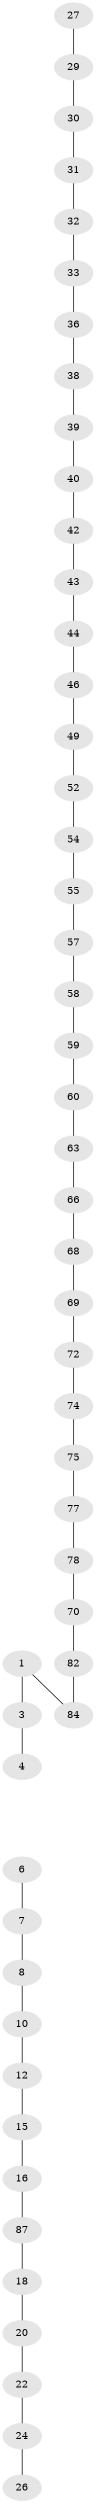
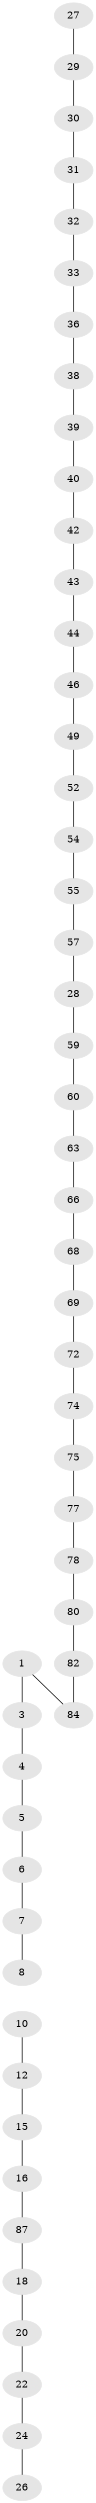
node "58": label "58" -> "28"
node "70": label "70" -> "80"
node "5": added
edge "8" -- "10": removed
